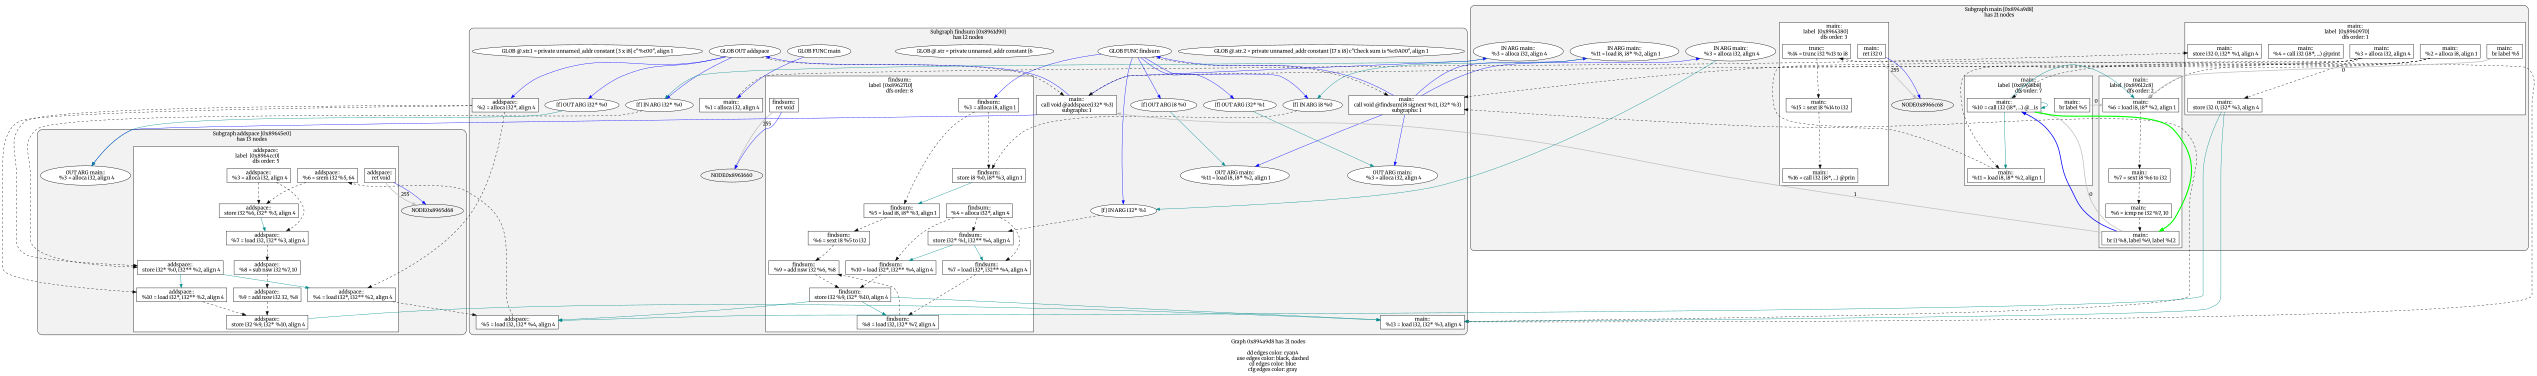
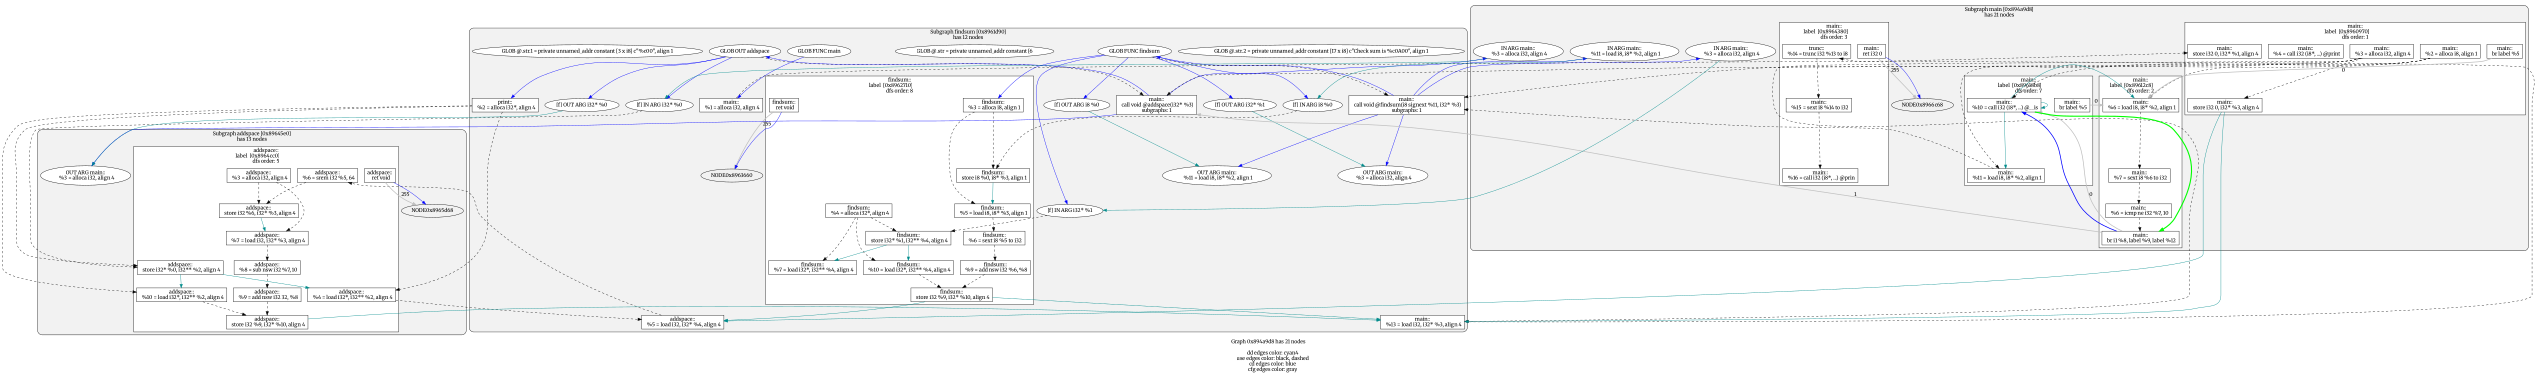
node "addspace:: %2 = alloca i32*, align 4": label "addspace:: %2 = alloca i32*, align 4" -> "print:: %2 = alloca i32*, align 4"
node "findsum:: %8 = load i32, i32* %7, align 4": removed
